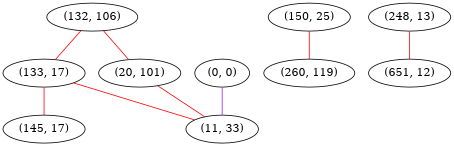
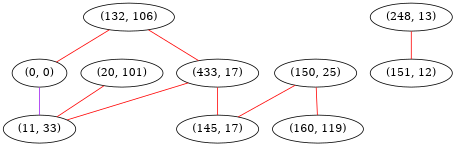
edge "(132, 106)" -- "(20, 101)": now "(132, 106)" -- "(0, 0)"
node "(133, 17)": label "(133, 17)" -> "(433, 17)"
node "(260, 119)": label "(260, 119)" -> "(160, 119)"
node "(651, 12)": label "(651, 12)" -> "(151, 12)"
edge "(150, 25)" -- "(145, 17)": added
